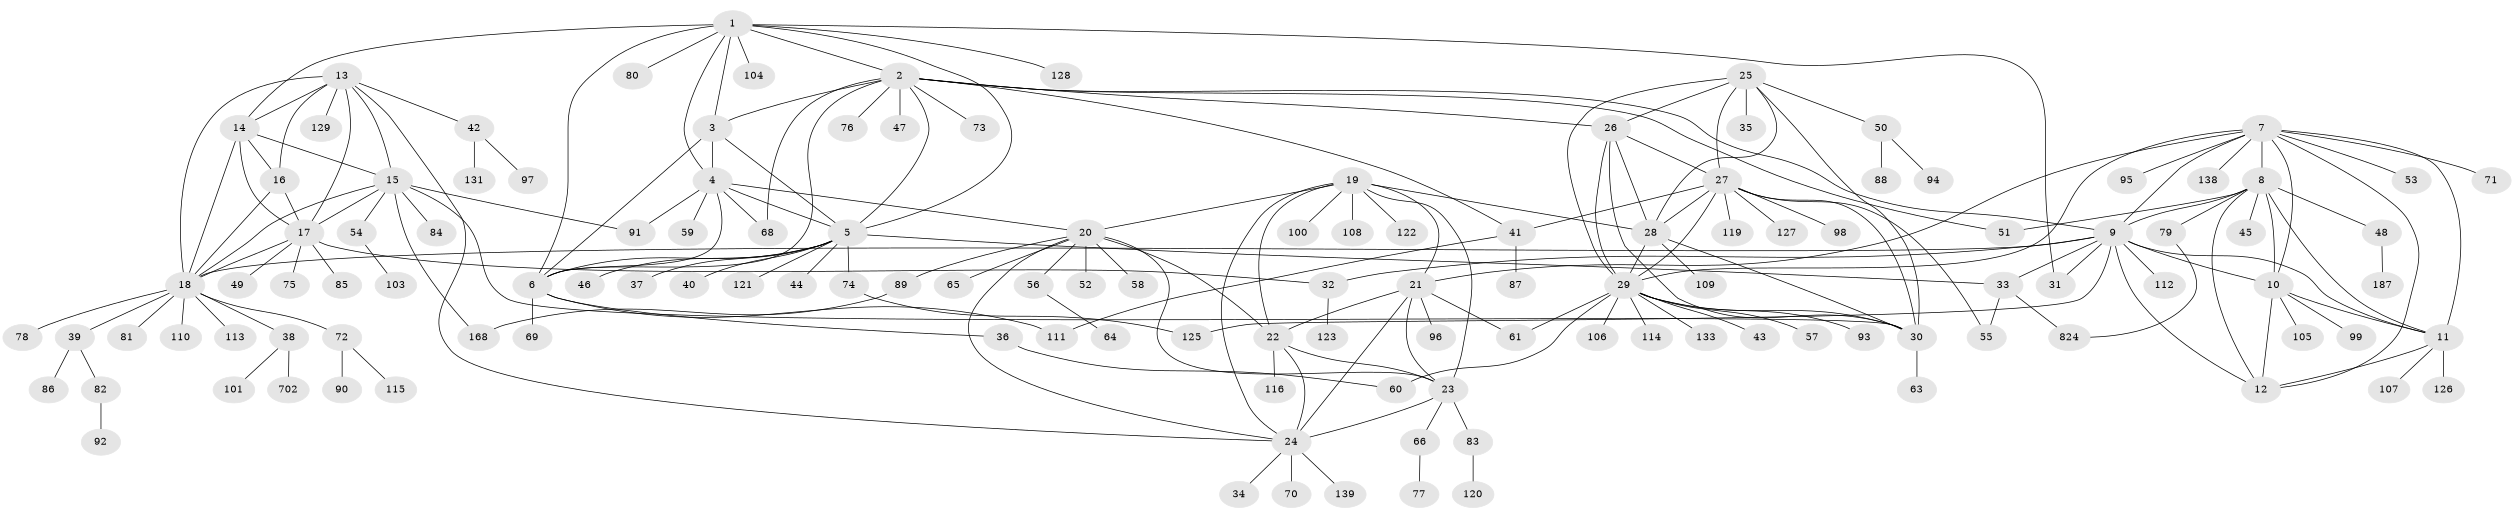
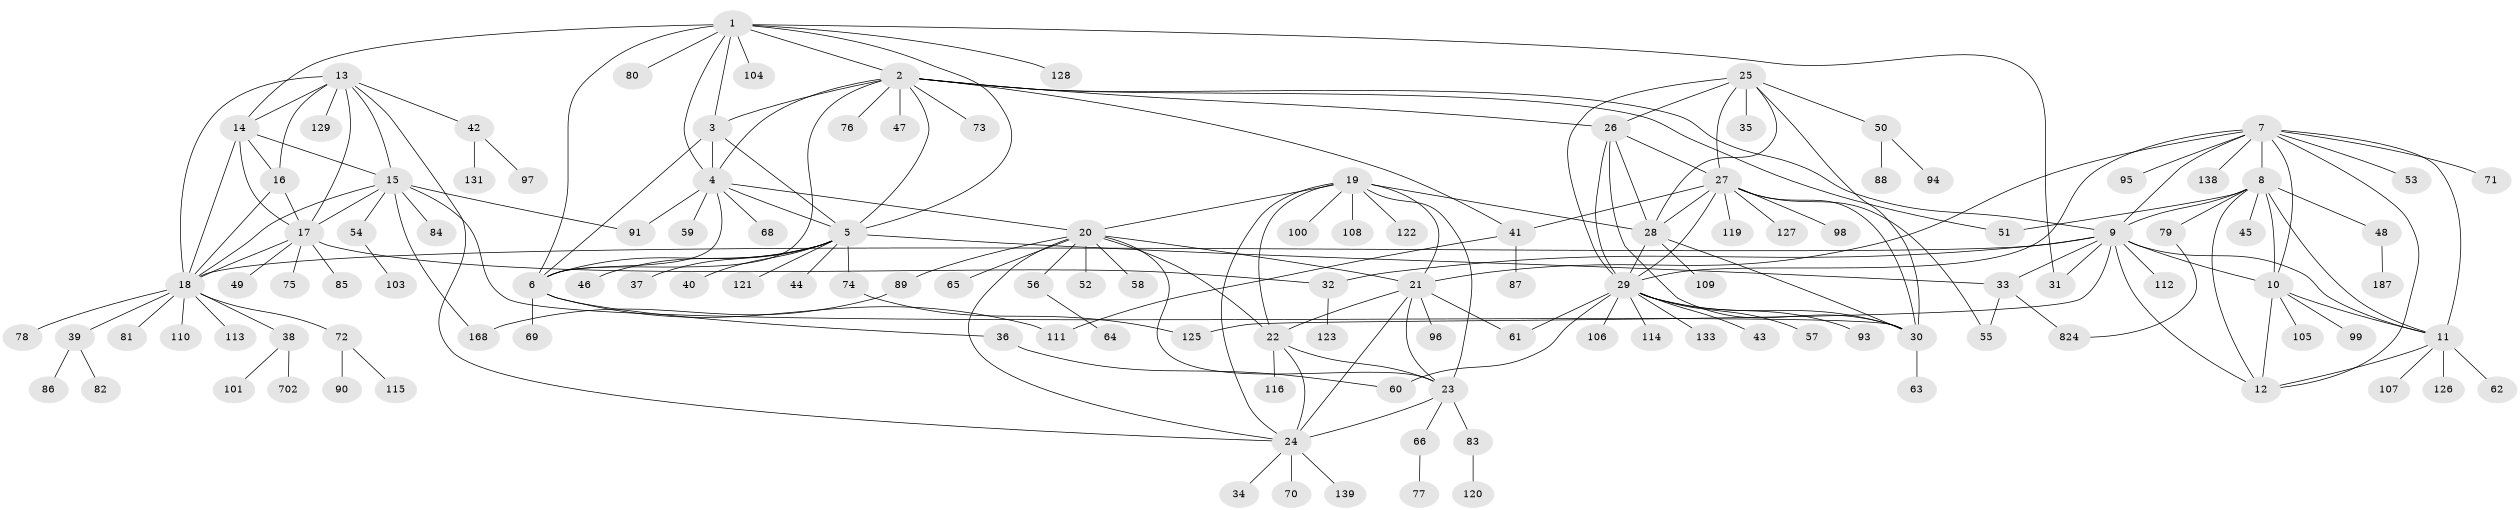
edge "2" -- "68": now "2" -- "4"
edge "20" -- "21": added
node "62": added
node "92": removed
